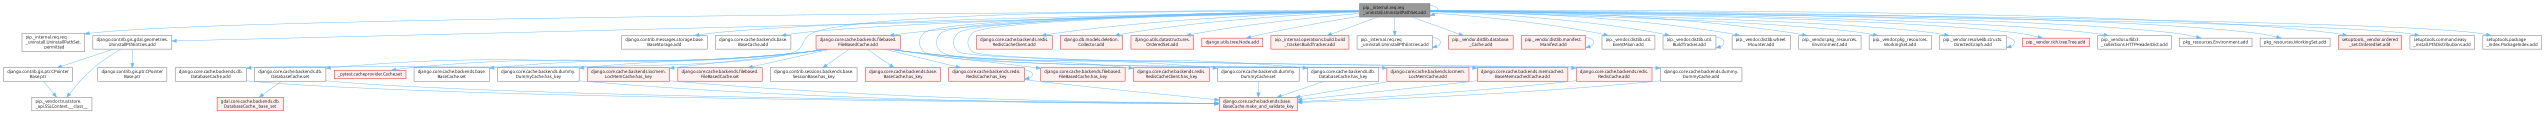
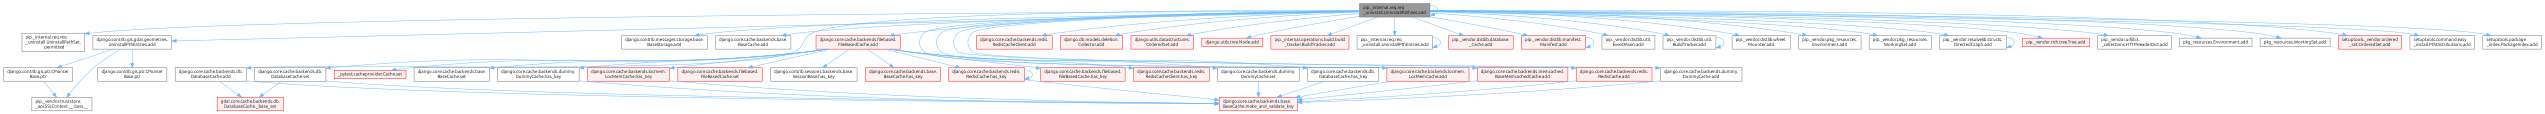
edge "pip._internal.req.req _uninstall.UninstallPathSet.add" -> "pip._vendor.distlib.manifest. Manifest.add": added
edge "django.core.cache.backends.db. DatabaseCache.add" -> "gdal.core.cache.backends.db. DatabaseCache._base_set": added
